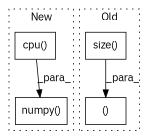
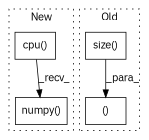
edge "cpu()" -> "numpy()": label "_para_" -> "_recv_"
